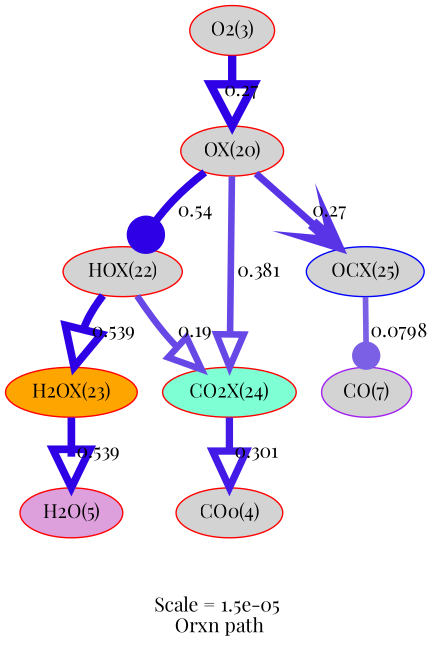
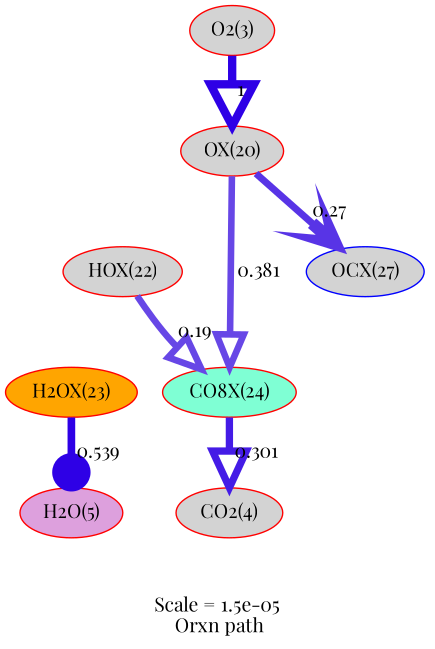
edge "O2(3)" -> "OX(20)": label " 0.27" -> " 1"
edge "OX(20)" -> "HOX(22)": removed, label "0.54"
node "OCX(25)": label "OCX(25)" -> "OCX(27)"
edge "HOX(22)" -> "H2OX(23)": removed, label "0.539"
node "CO2X(24)": label "CO2X(24)" -> "CO8X(24)"
node "CO(7)": removed
edge "H2OX(23)" -> "H2O(5)": arrowhead onormal -> dot
node "CO0(4)": label "CO0(4)" -> "CO2(4)"
